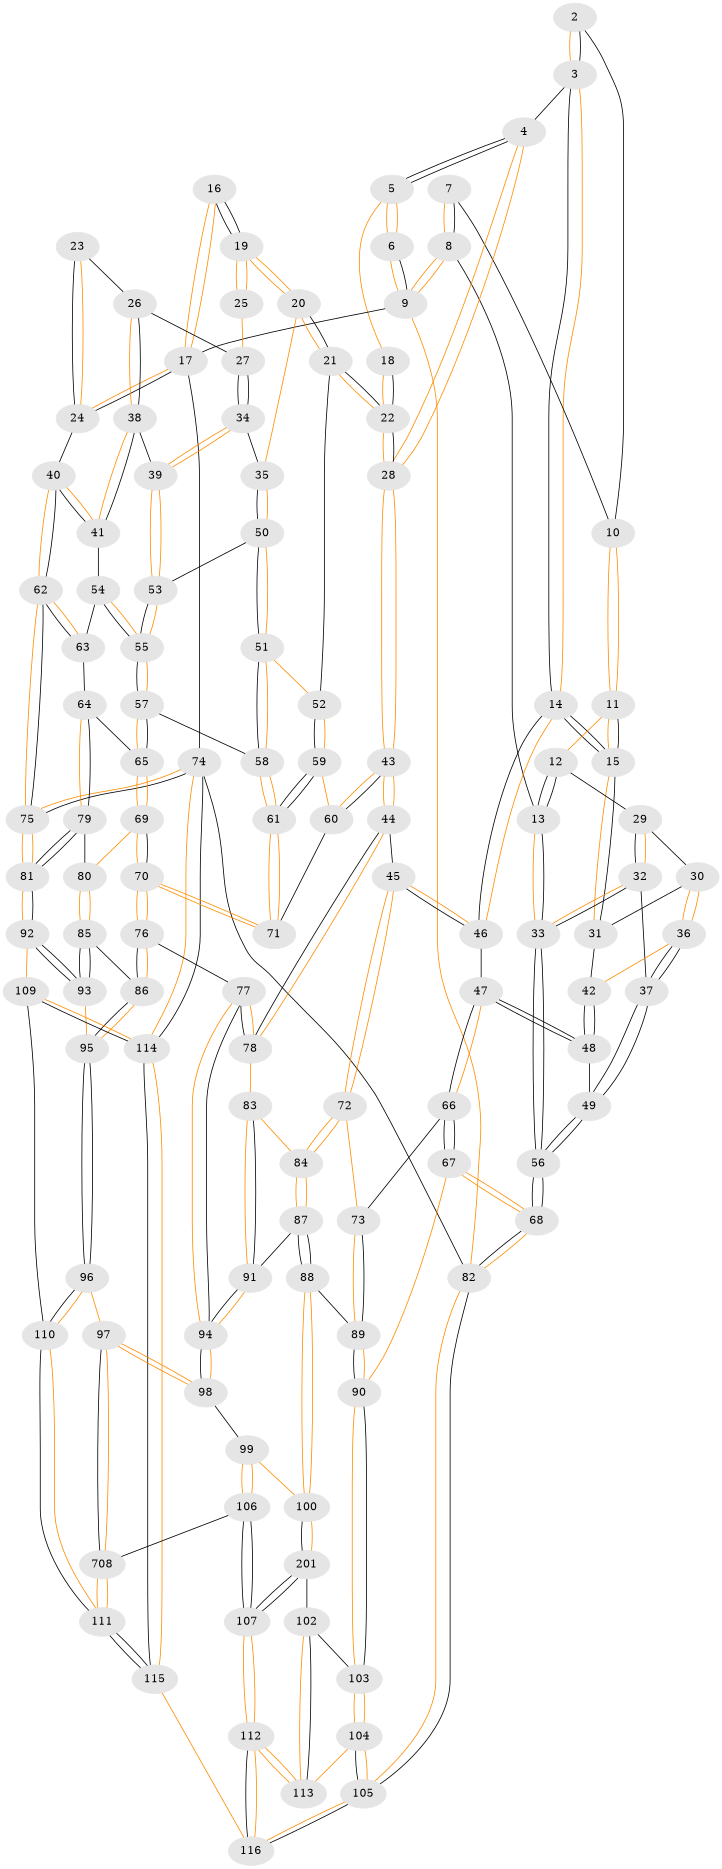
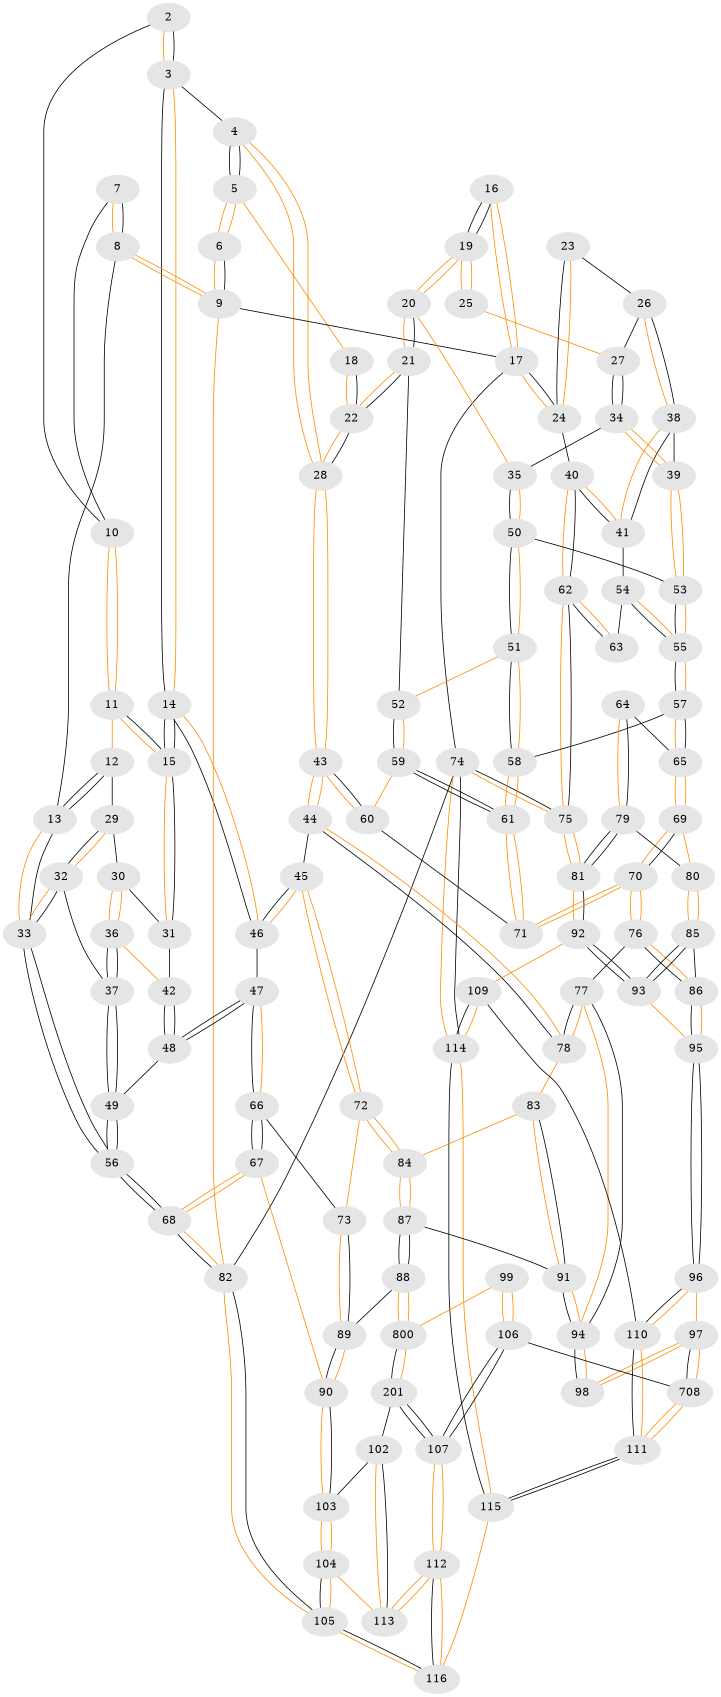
edge "63" -- "64": removed
edge "98" -- "99": removed
node "100": label "100" -> "800"
